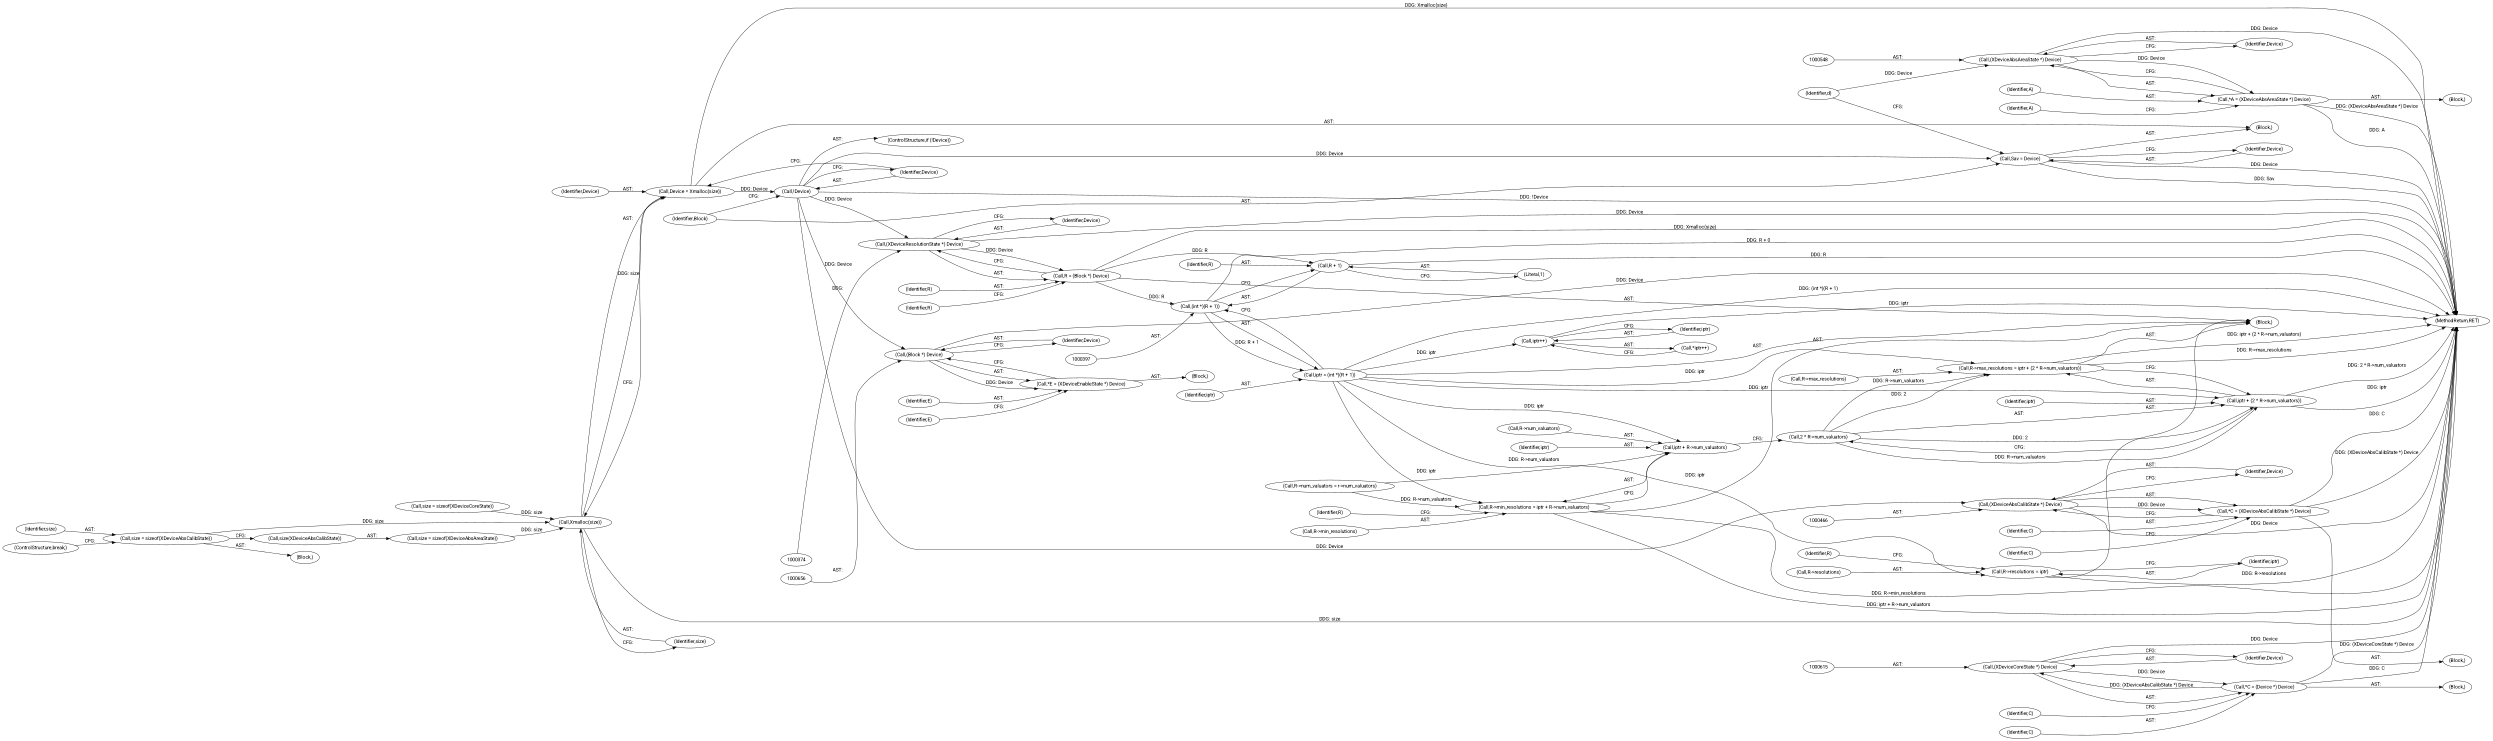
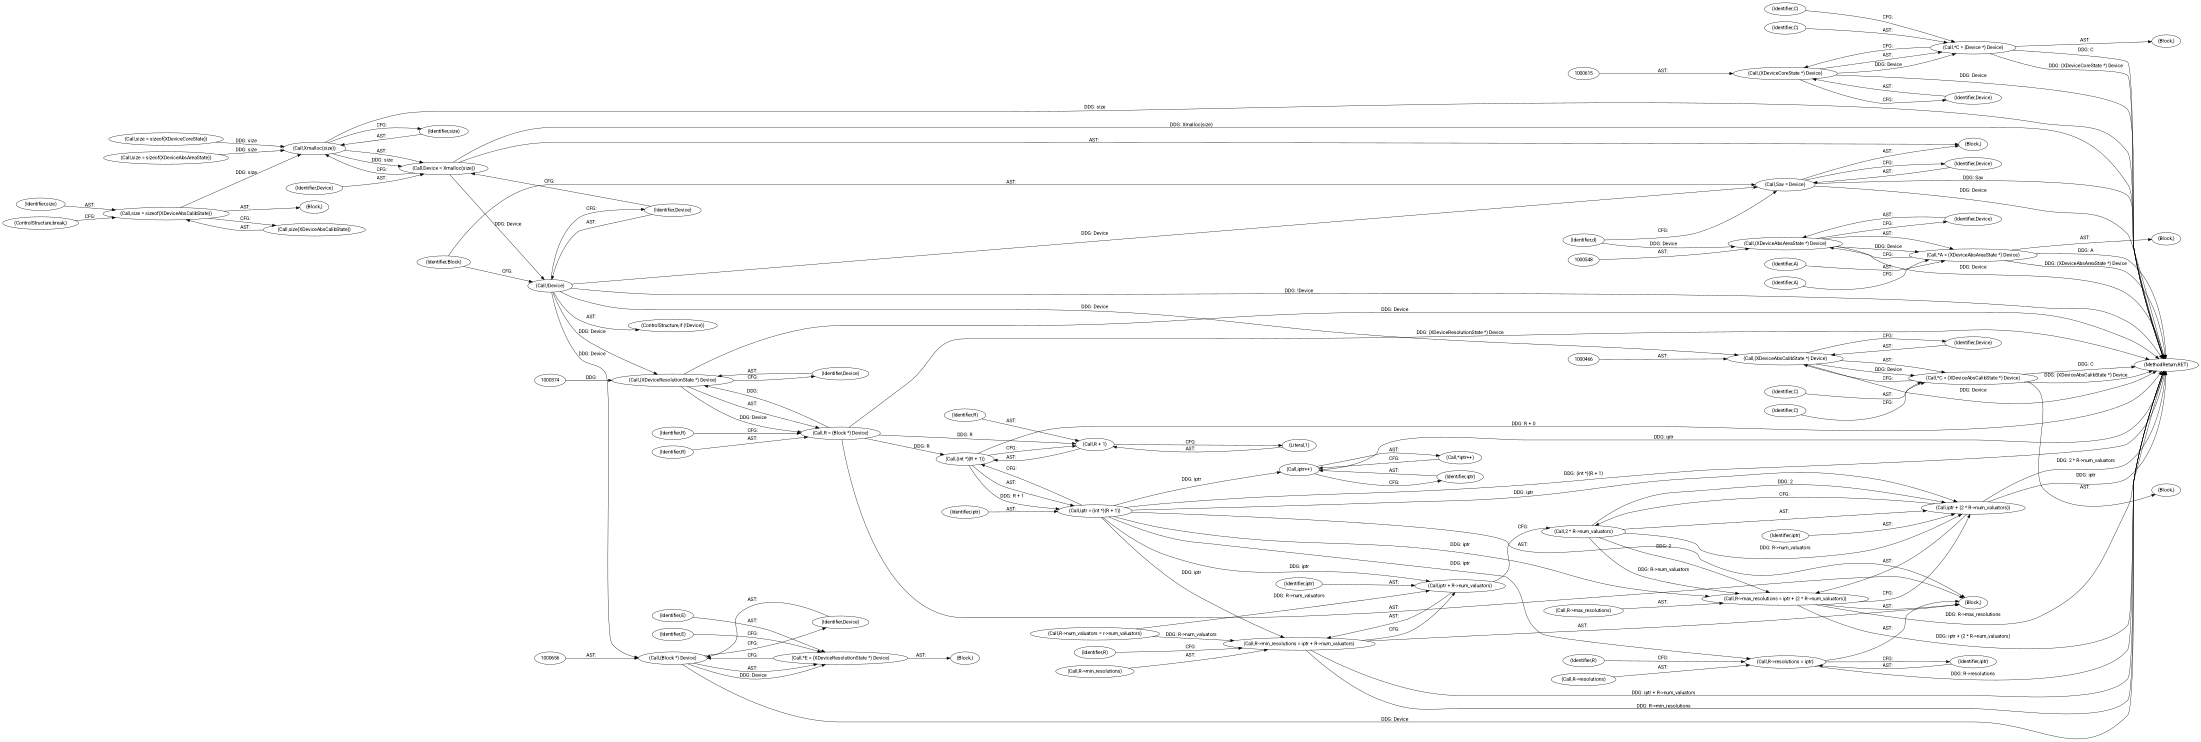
edge "(Call,R = (Block *) Device)" -> "(MethodReturn,RET)": label "DDG: Xmalloc(size)" -> "DDG: (XDeviceResolutionState *) Device"
edge "(Call,R + 1)" -> "(MethodReturn,RET)": removed, label "DDG: R"
edge "(Call,R = (Block *) Device)" -> "(Call,(XDeviceResolutionState *) Device)": label "CFG: " -> "DDG: "
node "1000397": removed
node "(Call,*E = (XDeviceEnableState *) Device)": label "(Call,*E = (XDeviceEnableState *) Device)" -> "(Call,*E = (XDeviceResolutionState *) Device)"
node "(Call,R->num_valuators)": removed
edge "(Call,size(XDeviceAbsCalibState))" -> "(Call,size = sizeof(XDeviceAbsAreaState))": now "(Call,size(XDeviceAbsCalibState))" -> "(Call,size = sizeof(XDeviceAbsCalibState))"
edge "(Call,*C = (Device *) Device)" -> "(Call,(XDeviceCoreState *) Device)": label "DDG: (XDeviceAbsCalibState *) Device" -> "CFG: "
